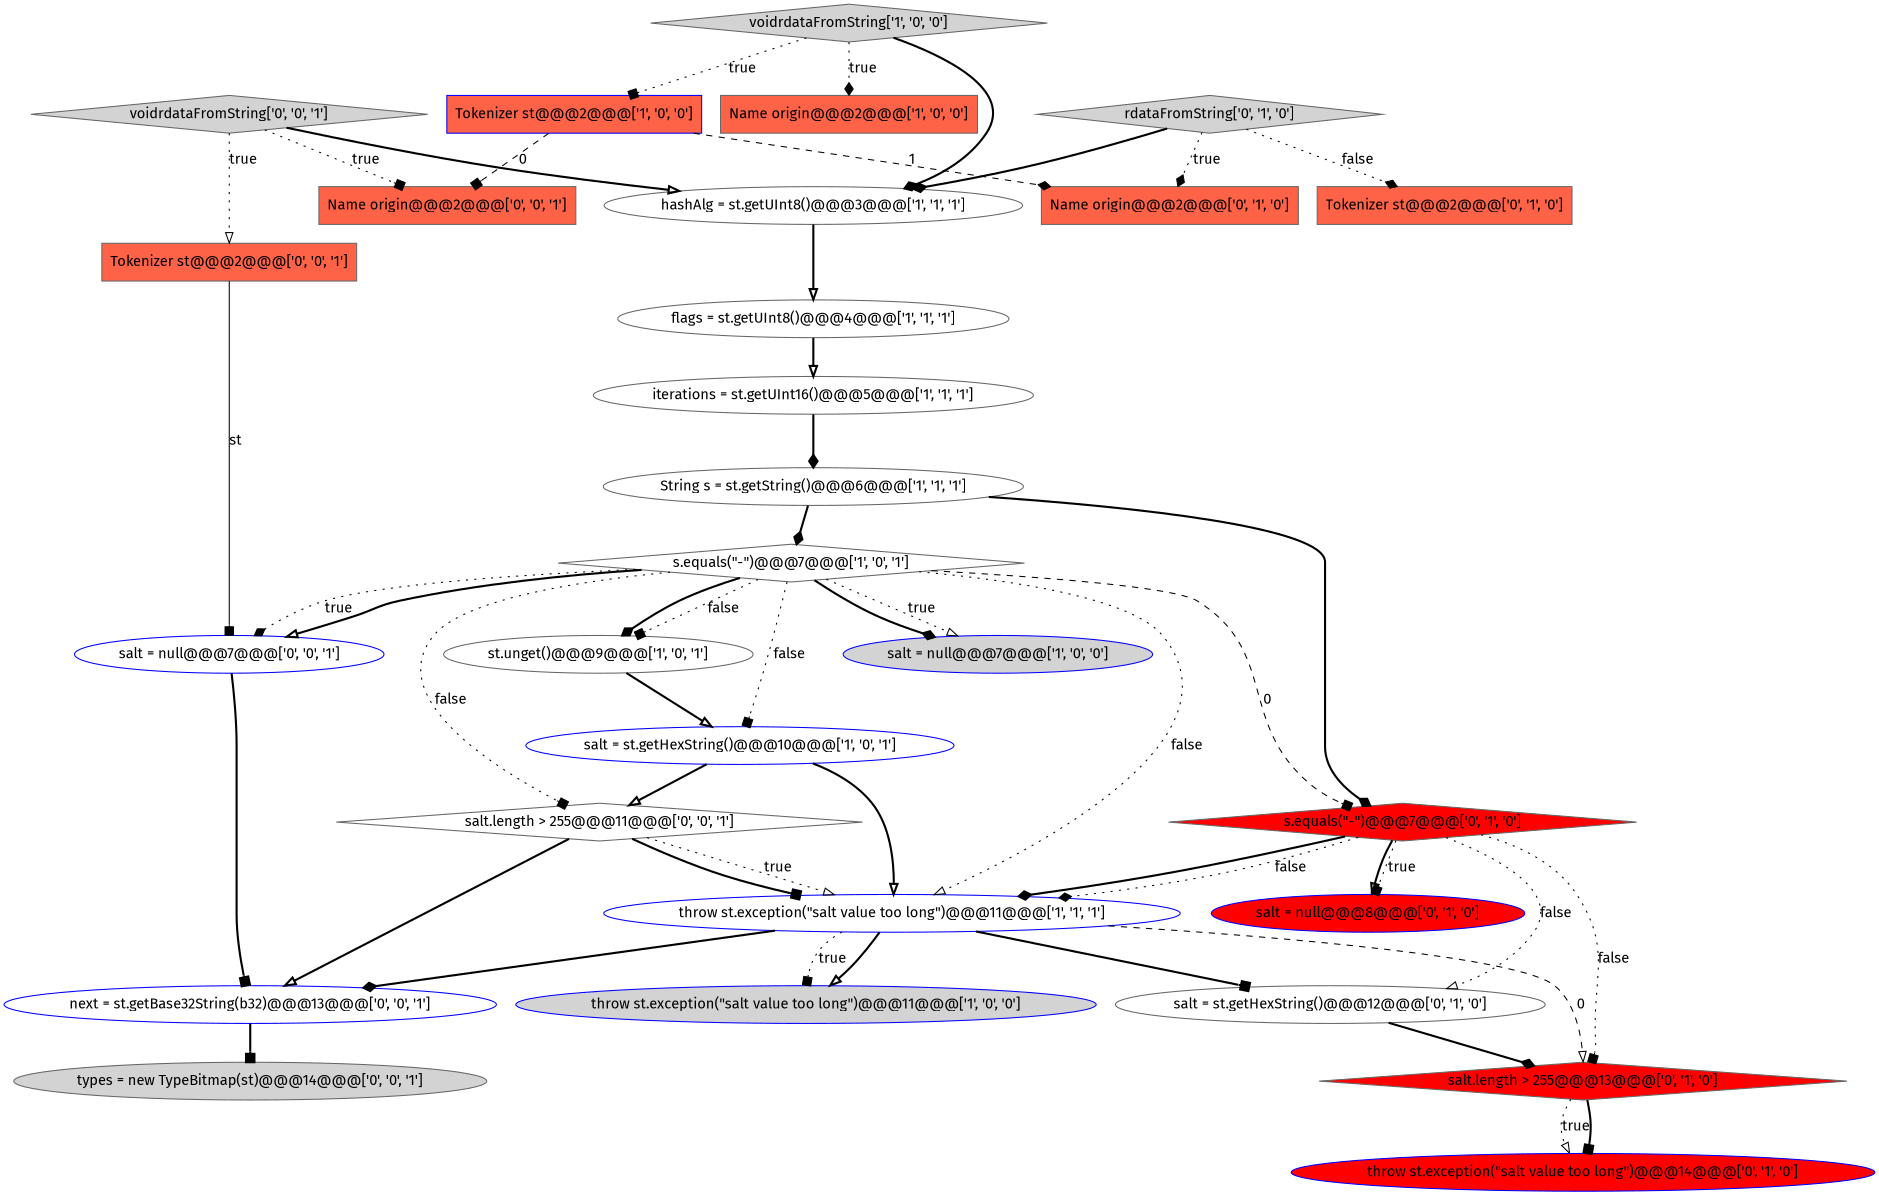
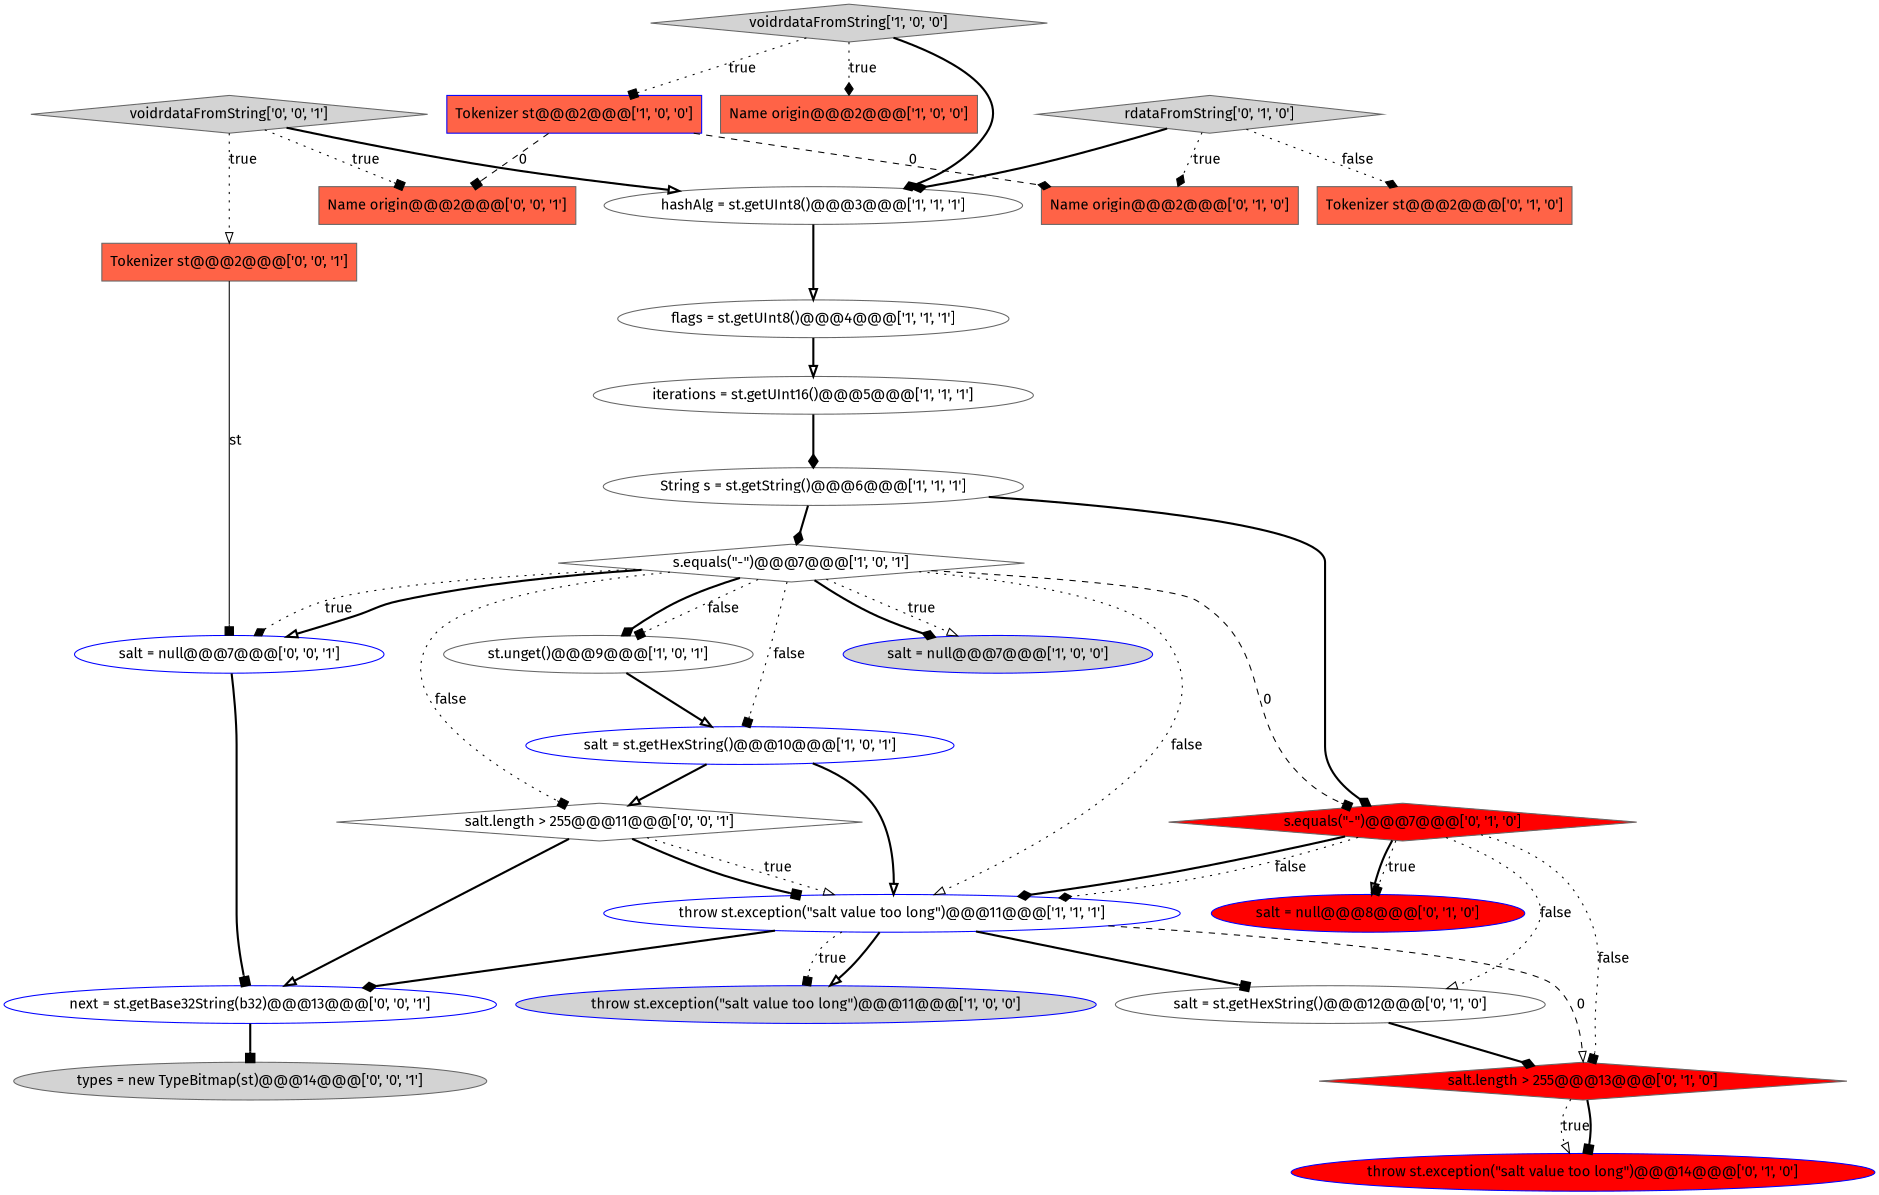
edge "Tokenizer st@@@2@@@['1', '0', '0']" -> "Name origin@@@2@@@['0', '1', '0']": label "1" -> "0"
